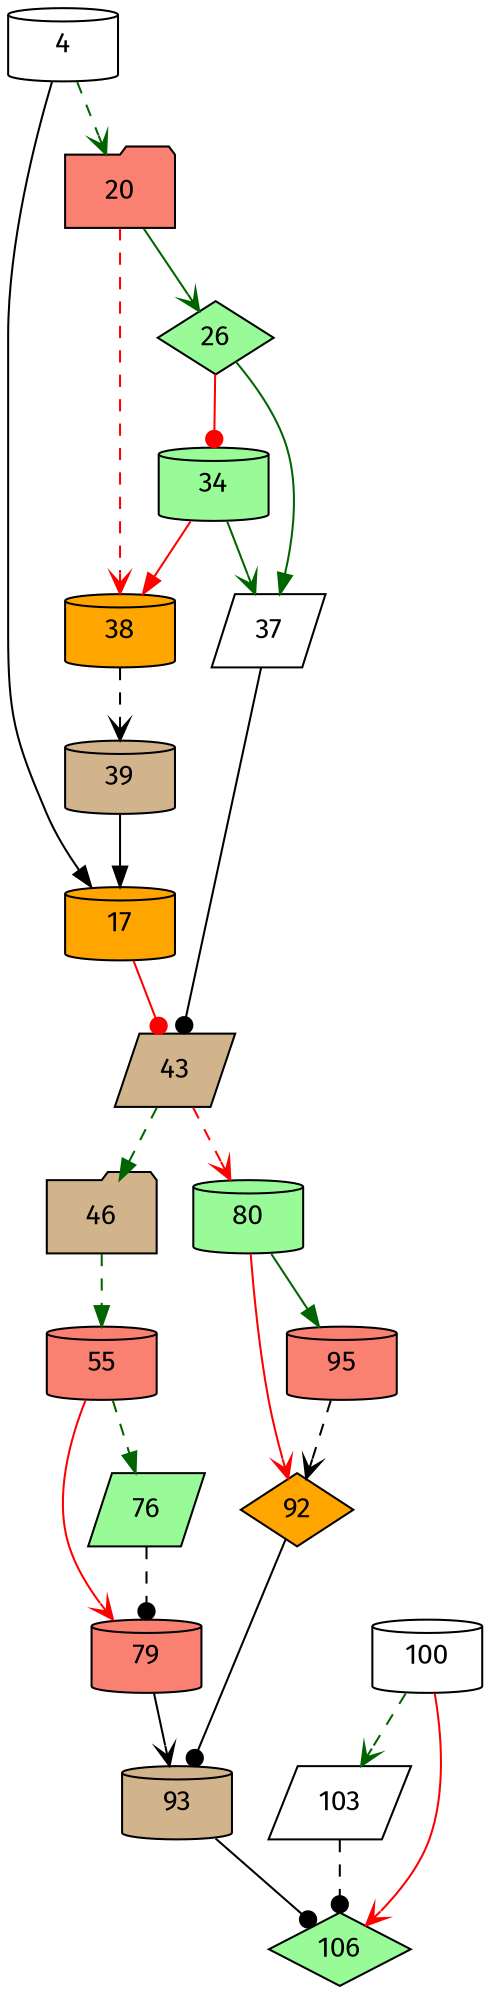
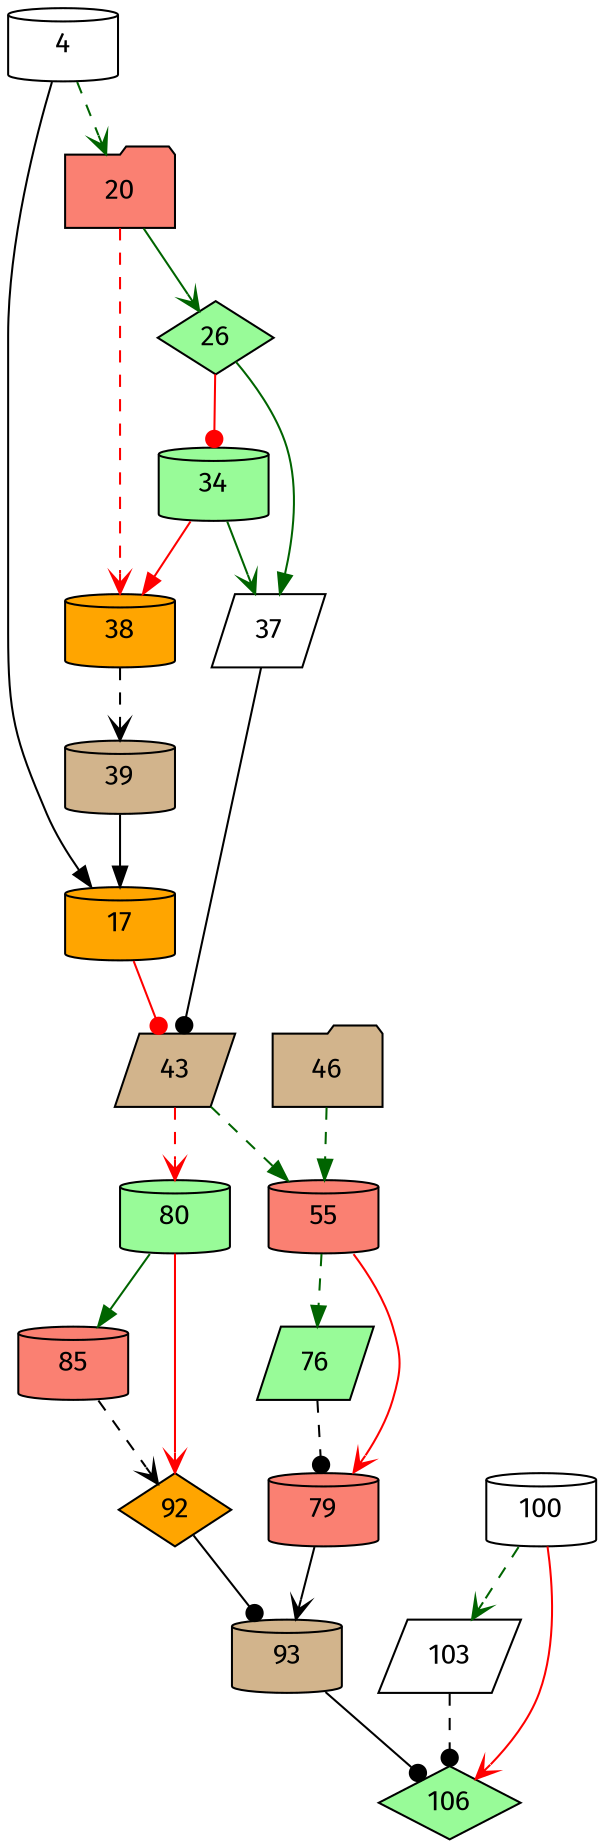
edge "43" -> "46": now "43" -> "55"
node "95": label "95" -> "85"
